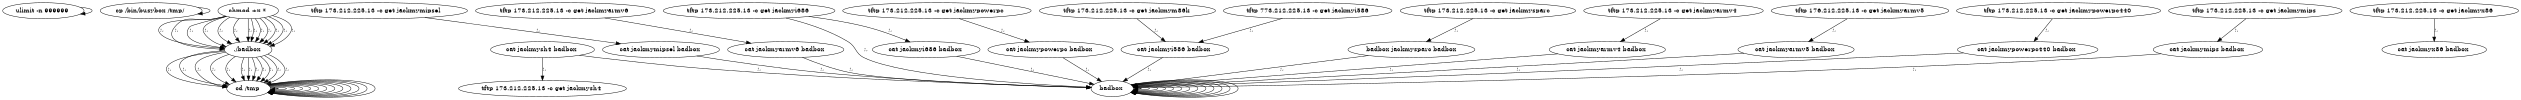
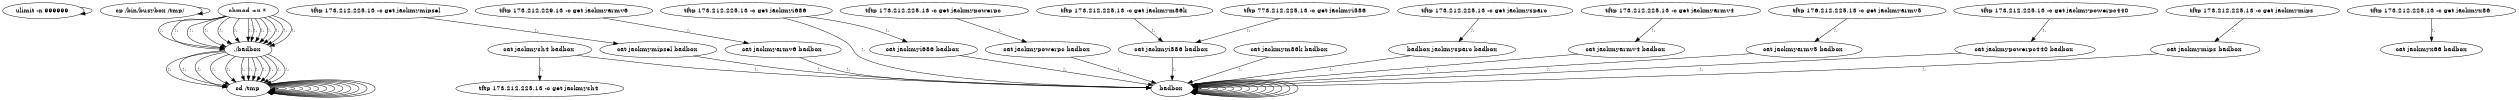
node "tftp 173.212.225.13 -c get jackmyarmv6": label "tftp 173.212.225.13 -c get jackmyarmv6" -> "tftp 173.212.229.13 -c get jackmyarmv6"
node "cat jackmym86k badbox": added
node "cat jackmyx86 badbox": label "cat jackmyx86 badbox" -> "cat jackmyx66 badbox"
